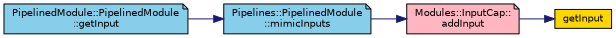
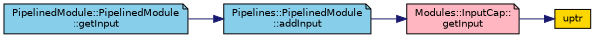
node "Pipelines::PipelinedModule ::mimicInputs": label "Pipelines::PipelinedModule ::mimicInputs" -> "Pipelines::PipelinedModule ::addInput"
node "Modules::InputCap:: addInput": label "Modules::InputCap:: addInput" -> "Modules::InputCap:: getInput"
node "getInput": label "getInput" -> "uptr"
